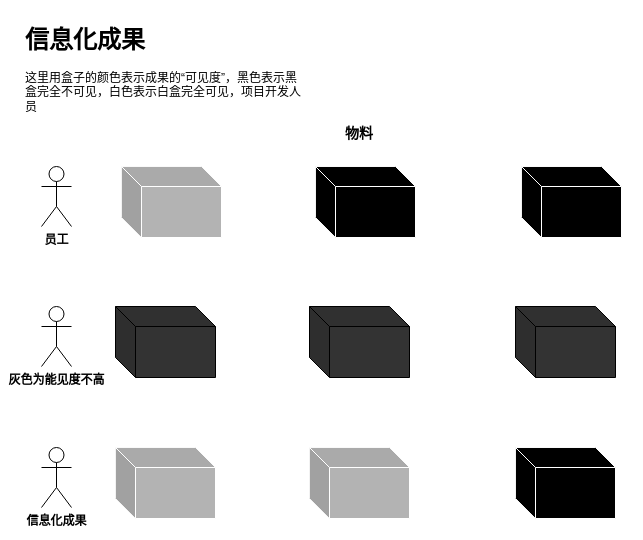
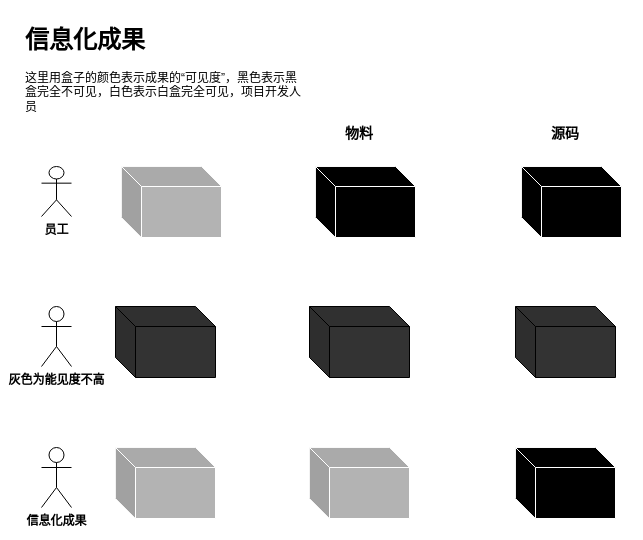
node "源码": added
node "员工": size 30x60 -> 30x50
